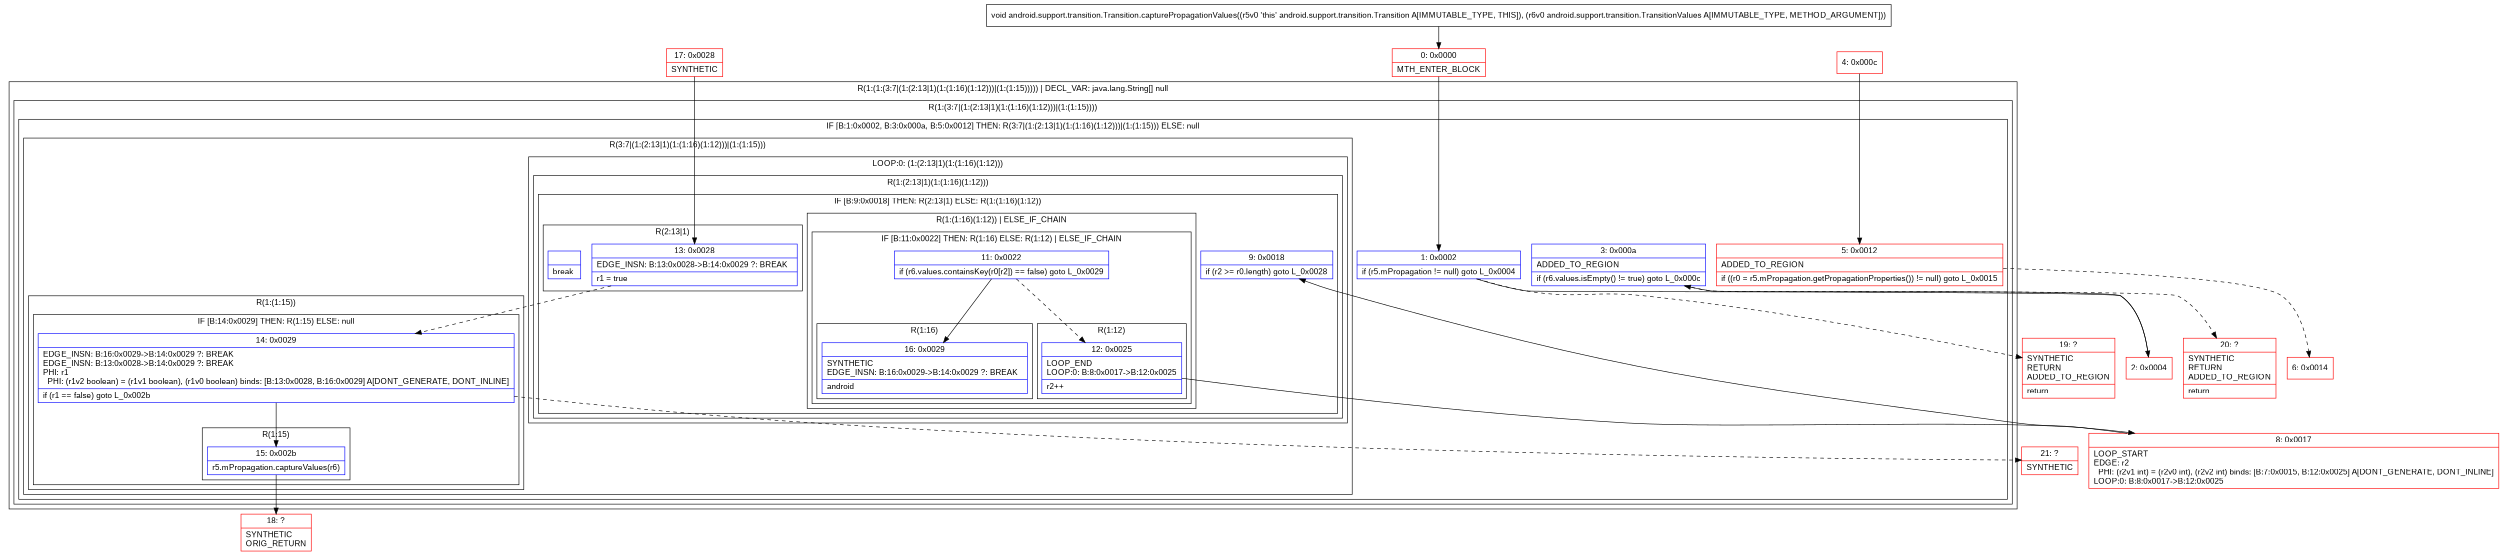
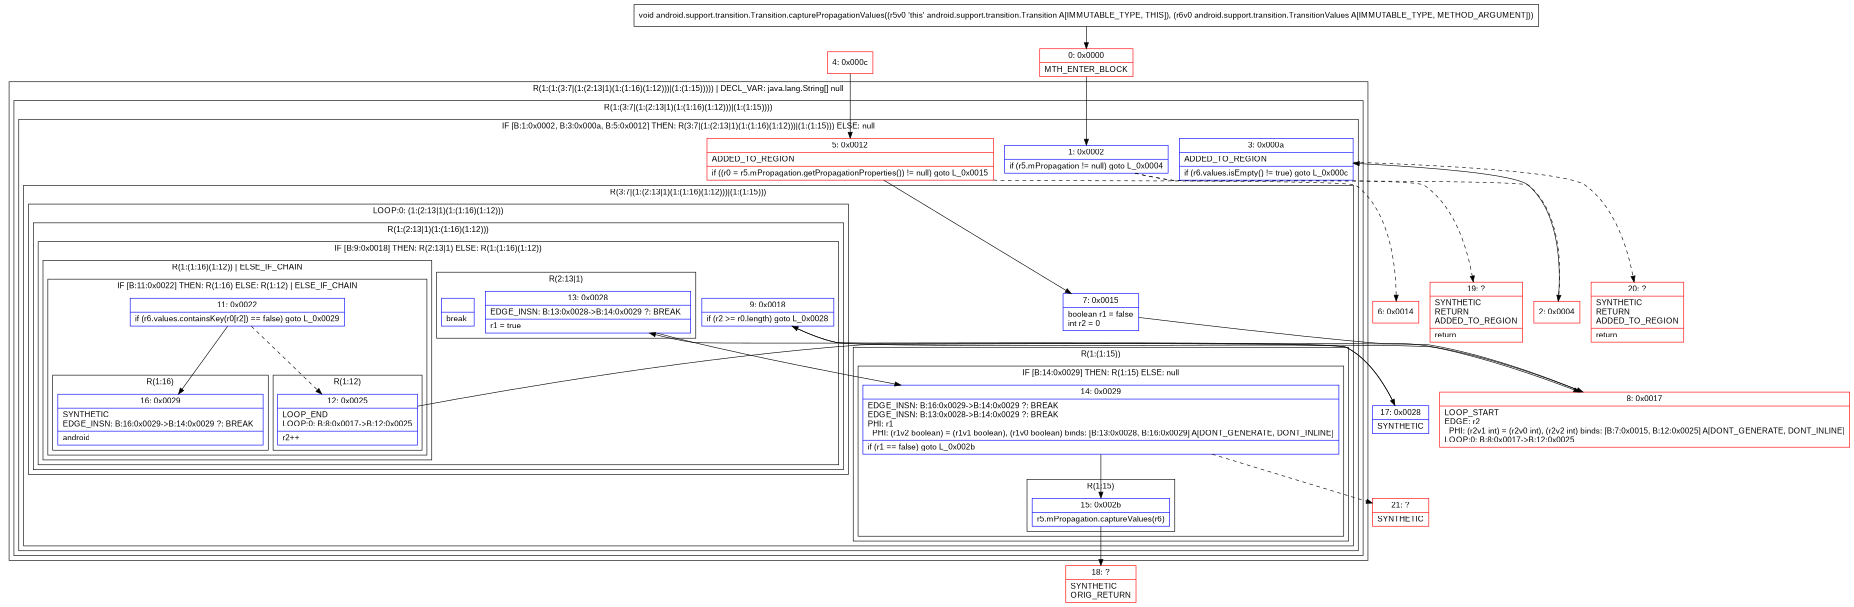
node "17: 0x0028": color red -> blue
edge "1: 0x0002" -> "2: 0x0004": style solid -> dashed
edge "13: 0x0028" -> "14: 0x0029": style dashed -> solid
node "7: 0x0015": added
edge "9: 0x0018" -> "17: 0x0028": added
